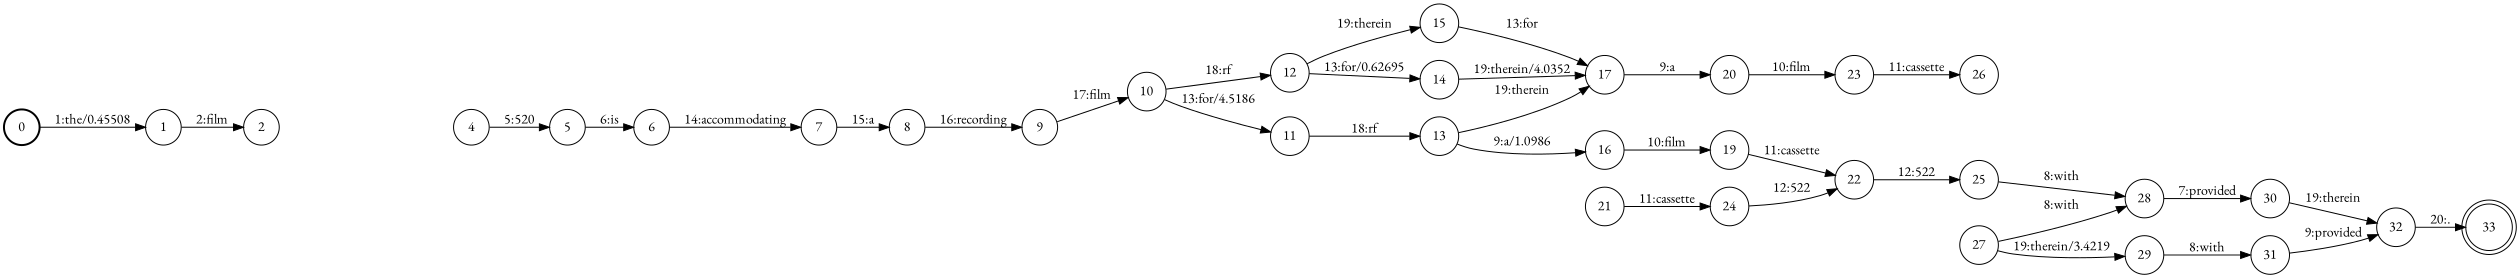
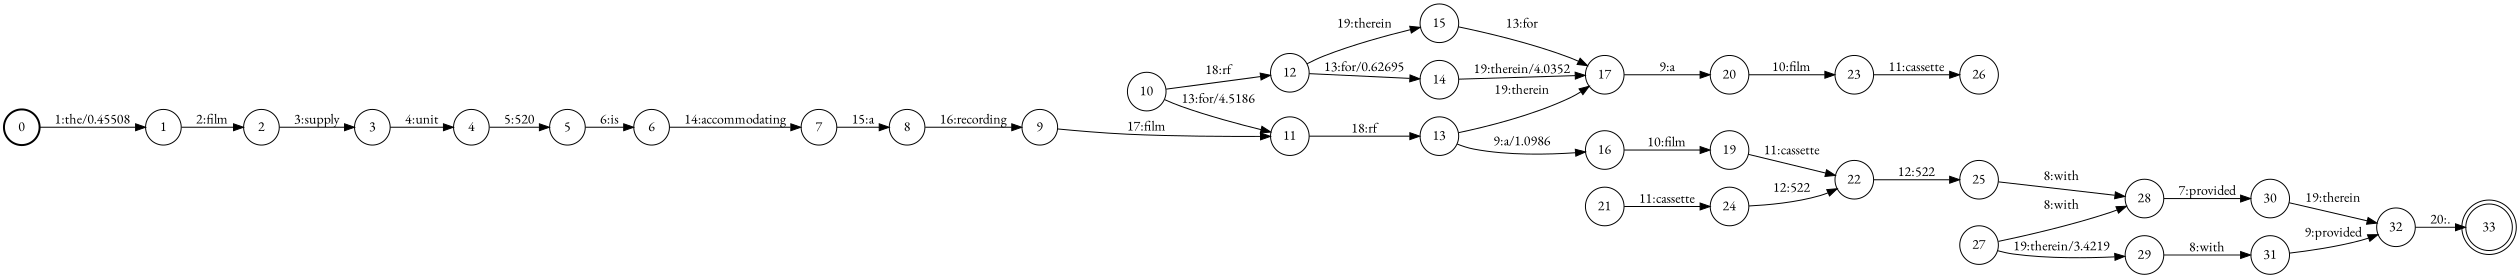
edge "9" -> "10": now "9" -> "11"
node "3": added
